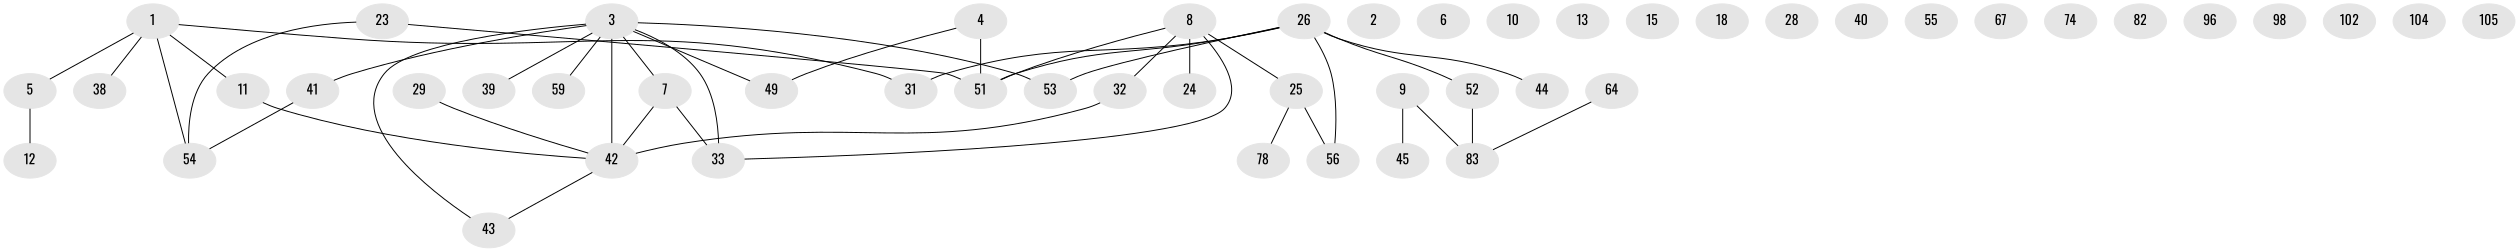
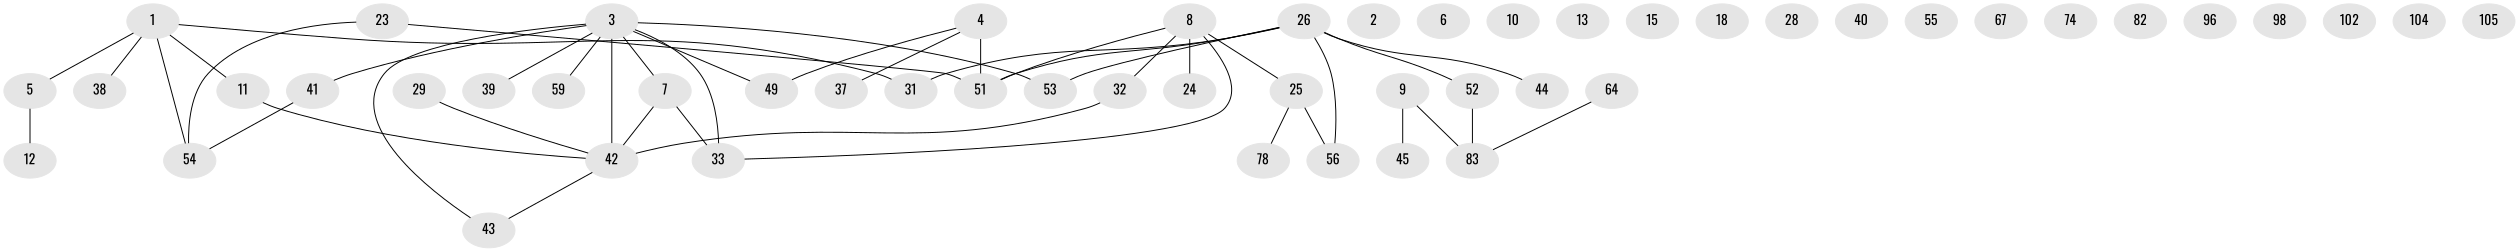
node "37": added
